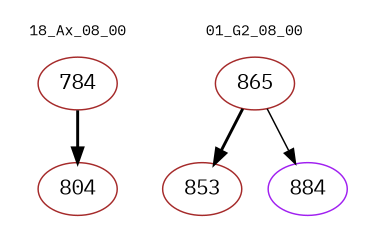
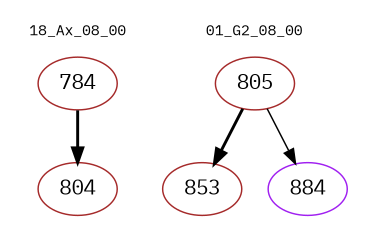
node "865": label "865" -> "805"
